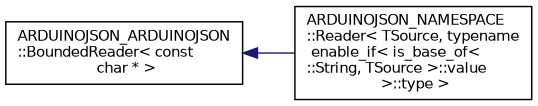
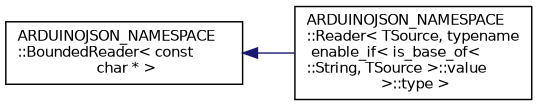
node "ARDUINOJSON_ARDUINOJSON ::BoundedReader< const char * >": label "ARDUINOJSON_ARDUINOJSON ::BoundedReader< const char * >" -> "ARDUINOJSON_NAMESPACE ::BoundedReader< const char * >"
